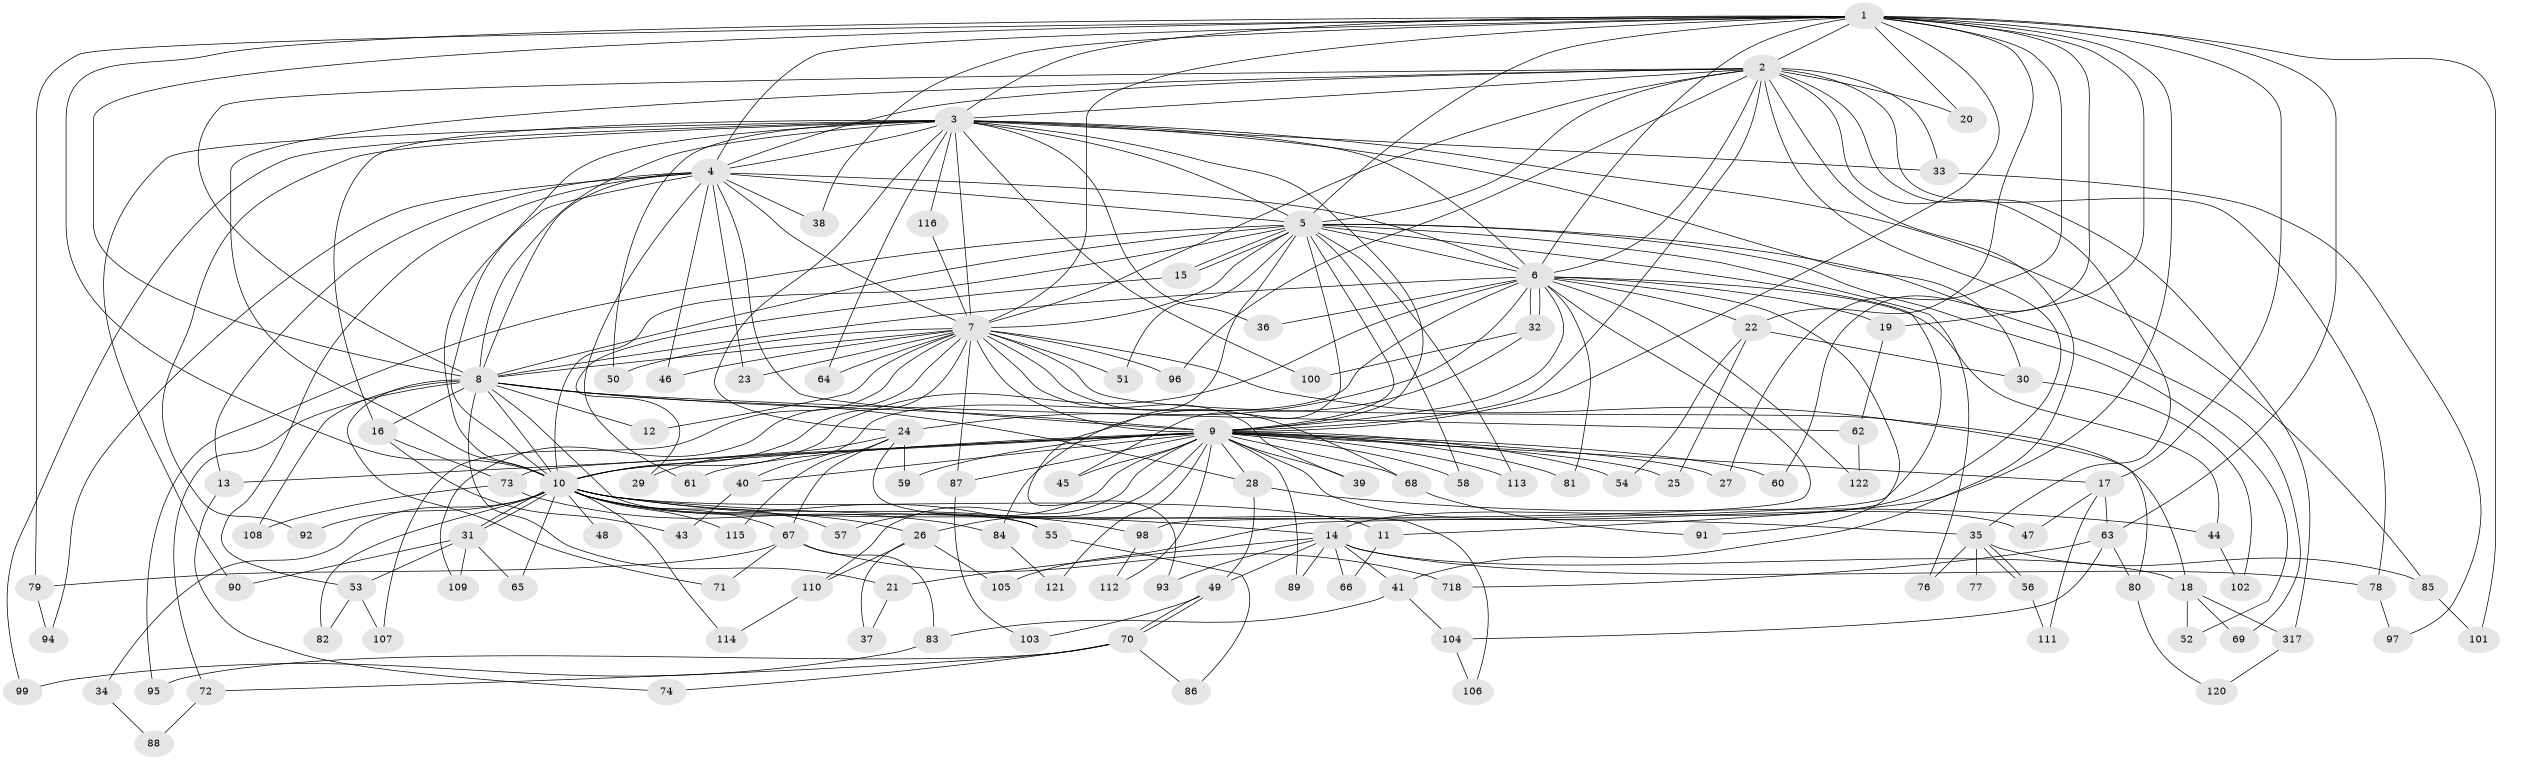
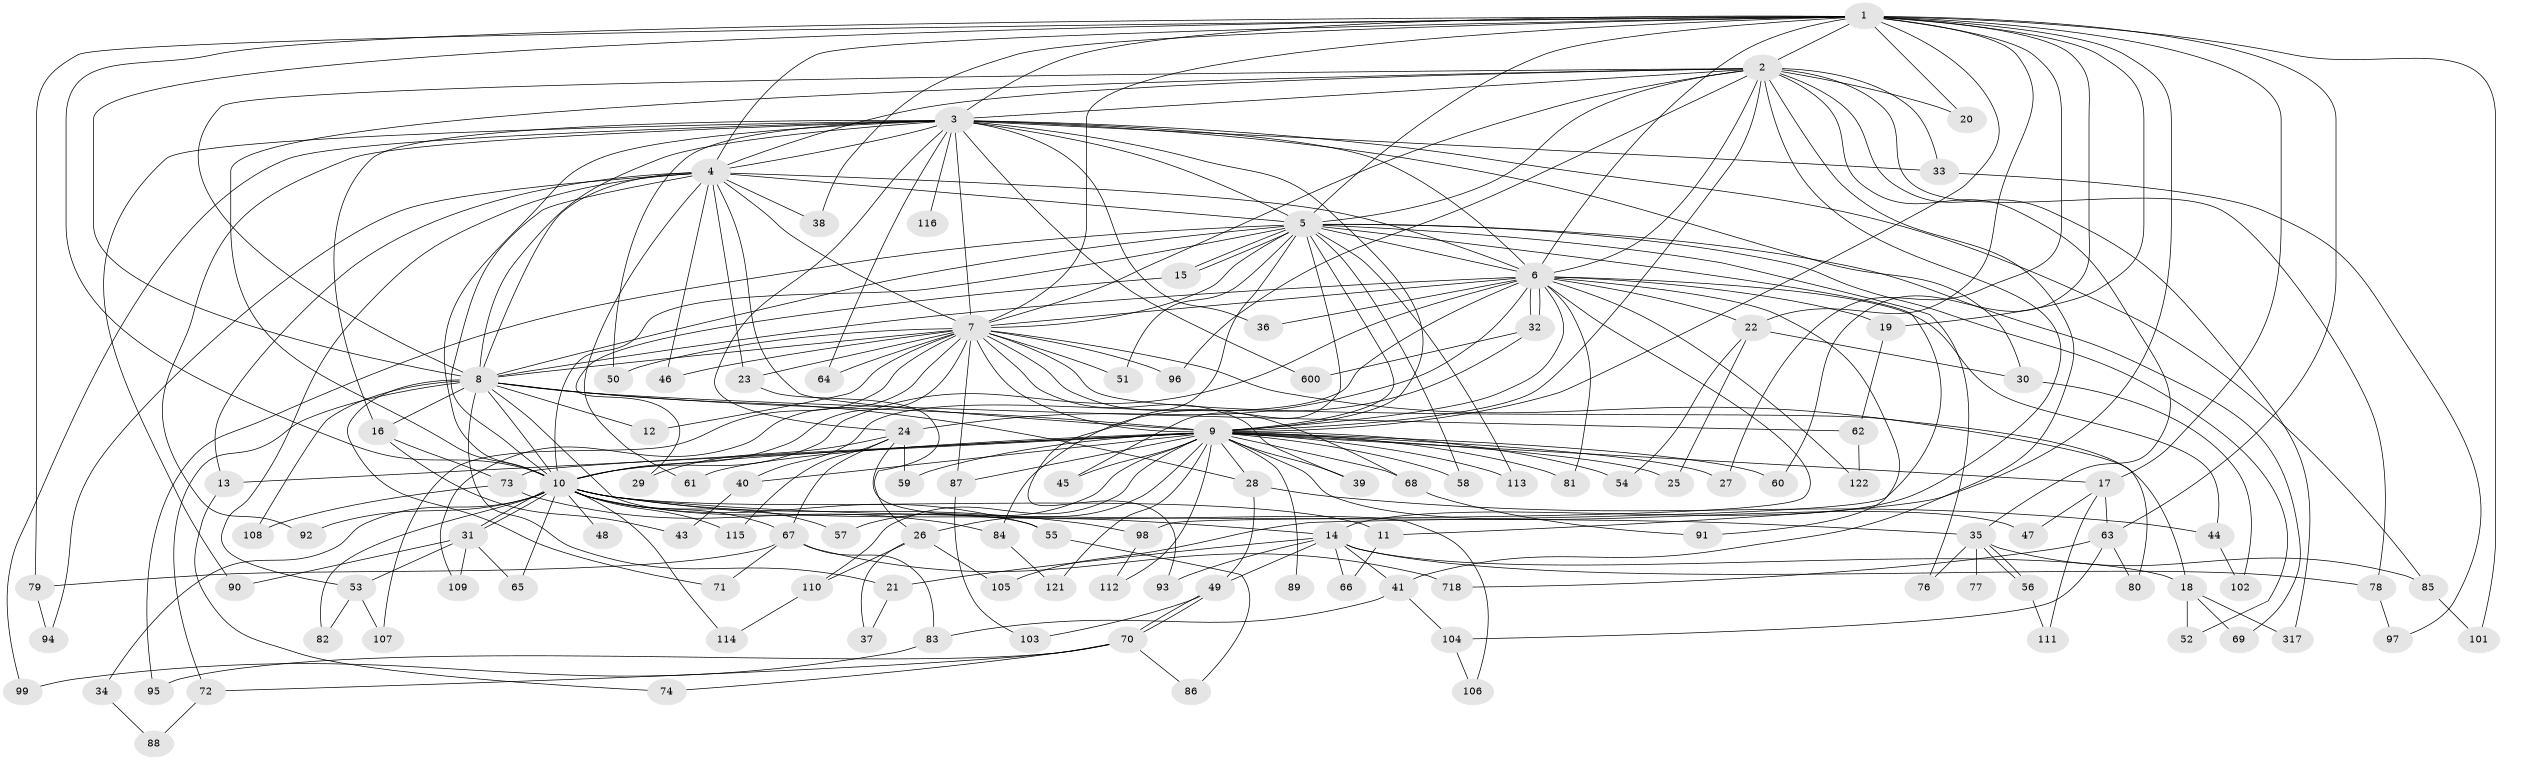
edge "116" -- "7": now "6" -- "7"
node "100": label "100" -> "600"
edge "10" -- "26": now "23" -- "26"
edge "14" -- "89": removed
node "120": removed
